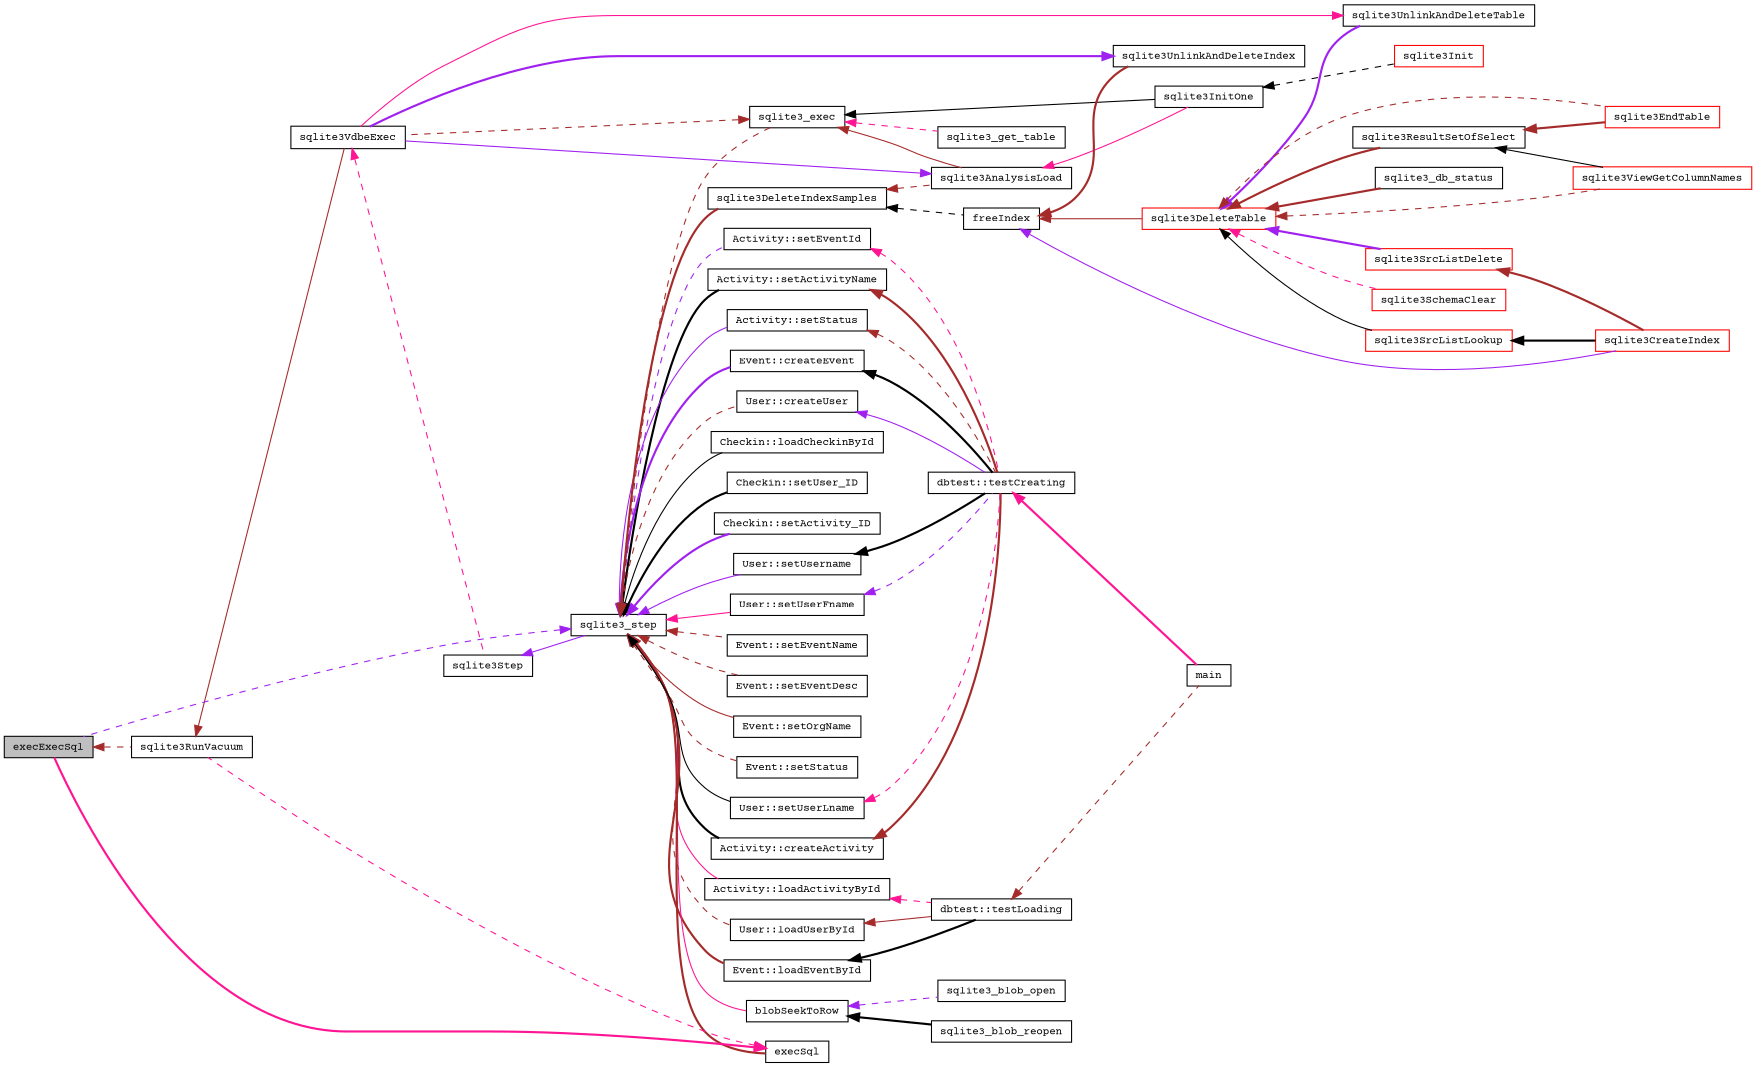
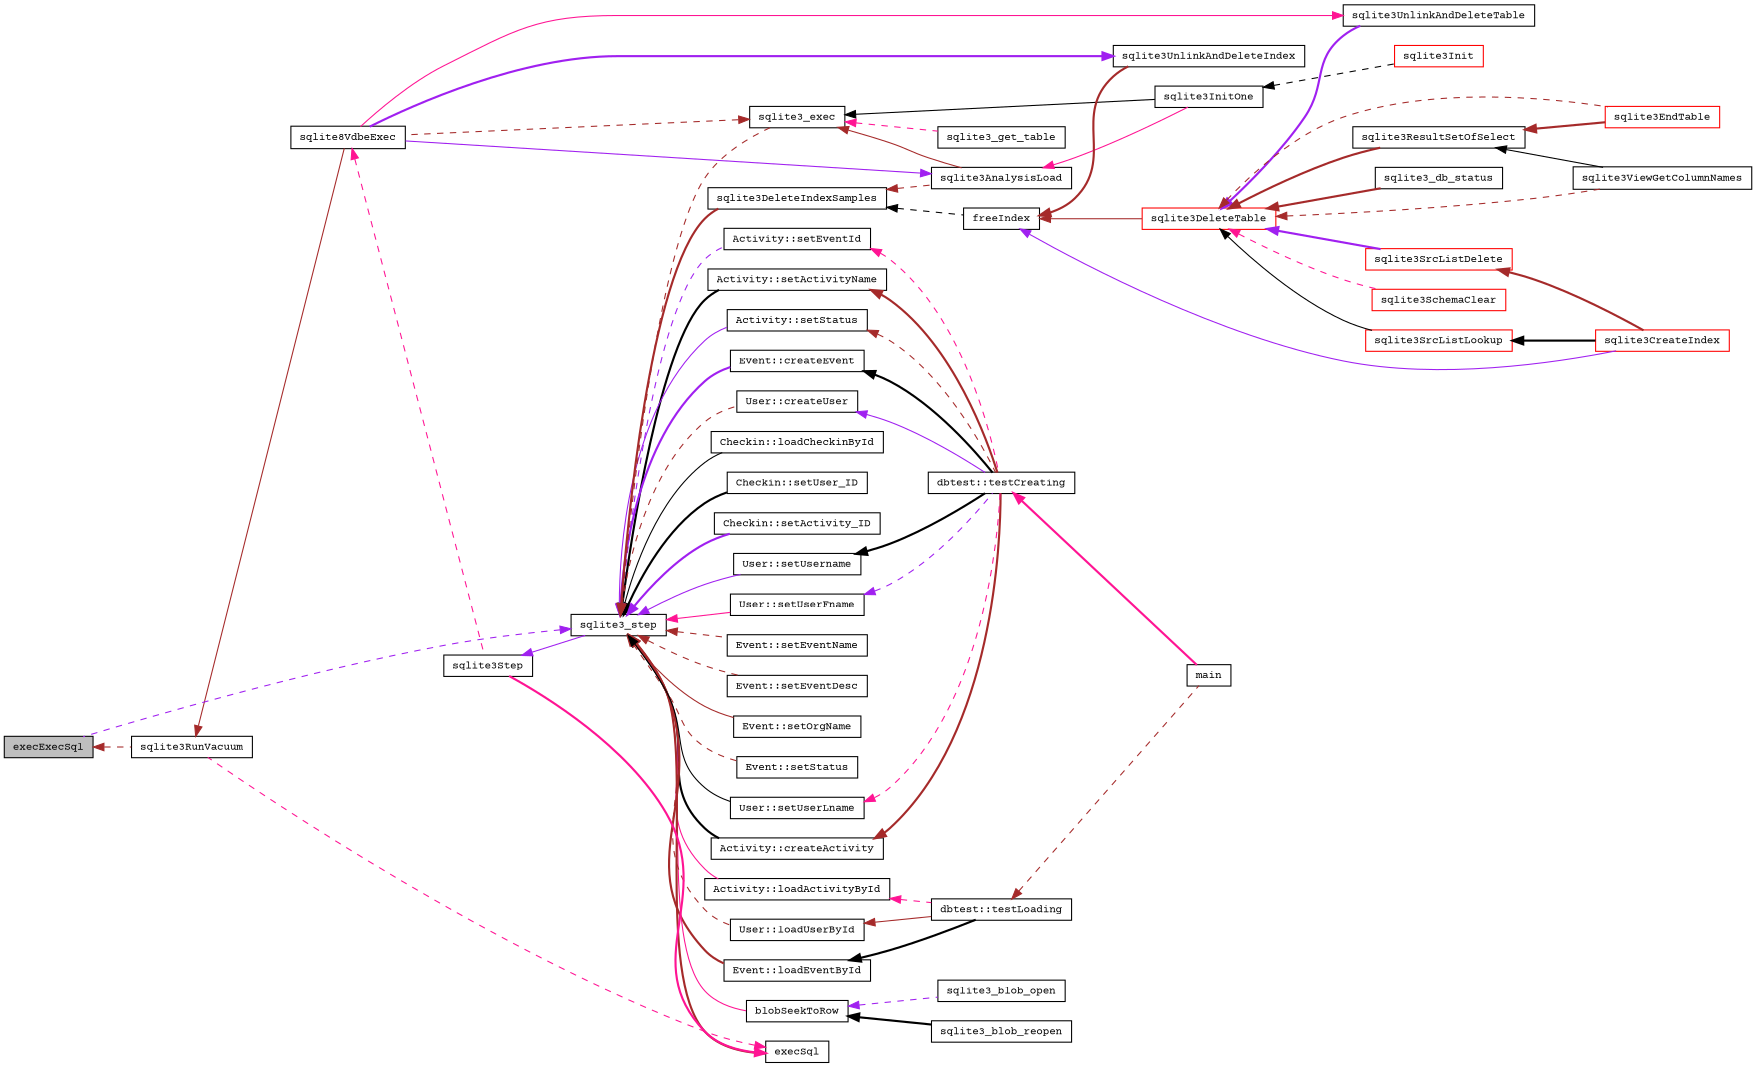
node "sqlite3VdbeExec": label "sqlite3VdbeExec" -> "sqlite8VdbeExec"
node "sqlite3ViewGetColumnNames": color red -> black
edge "execExecSql" -> "execSql": now "sqlite3Step" -> "execSql"
